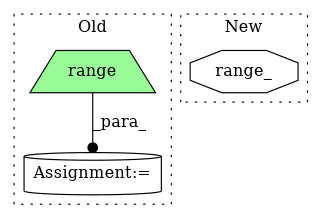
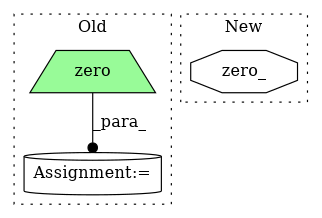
node "range": label "range" -> "zero"
node "range_": label "range_" -> "zero_"
